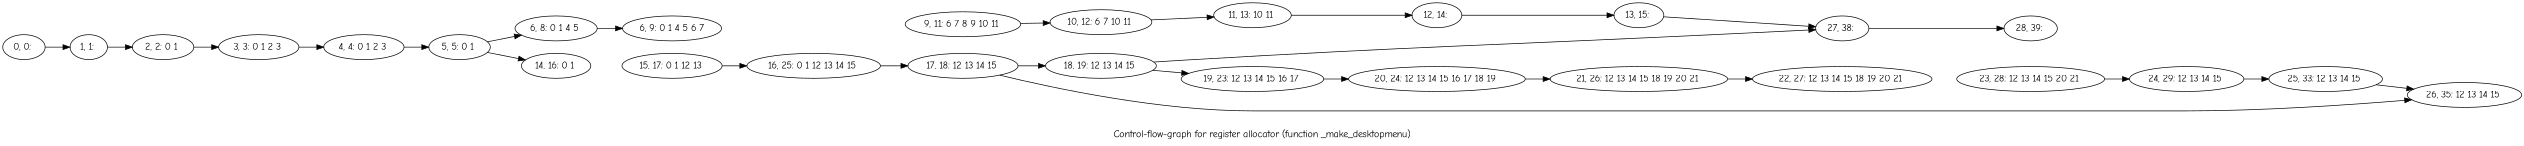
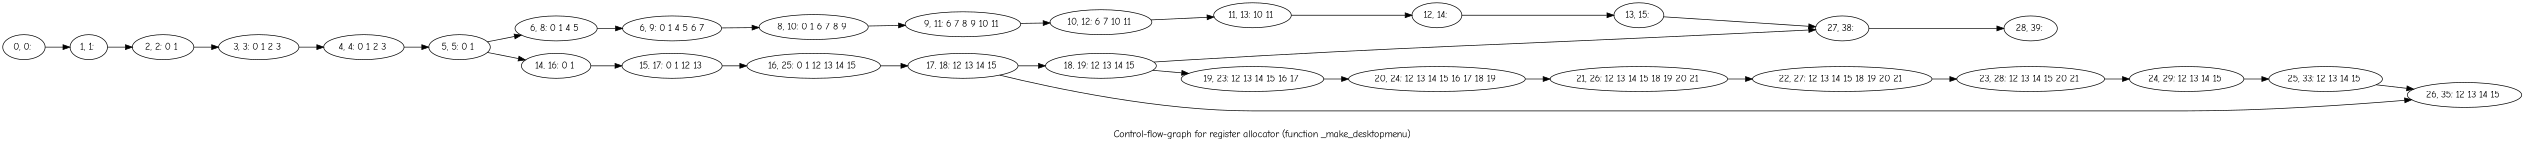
node "8, 10: 0 1 6 7 8 9": added
edge "14, 16: 0 1" -> "15, 17: 0 1 12 13": added
edge "22, 27: 12 13 14 15 18 19 20 21" -> "23, 28: 12 13 14 15 20 21": added
